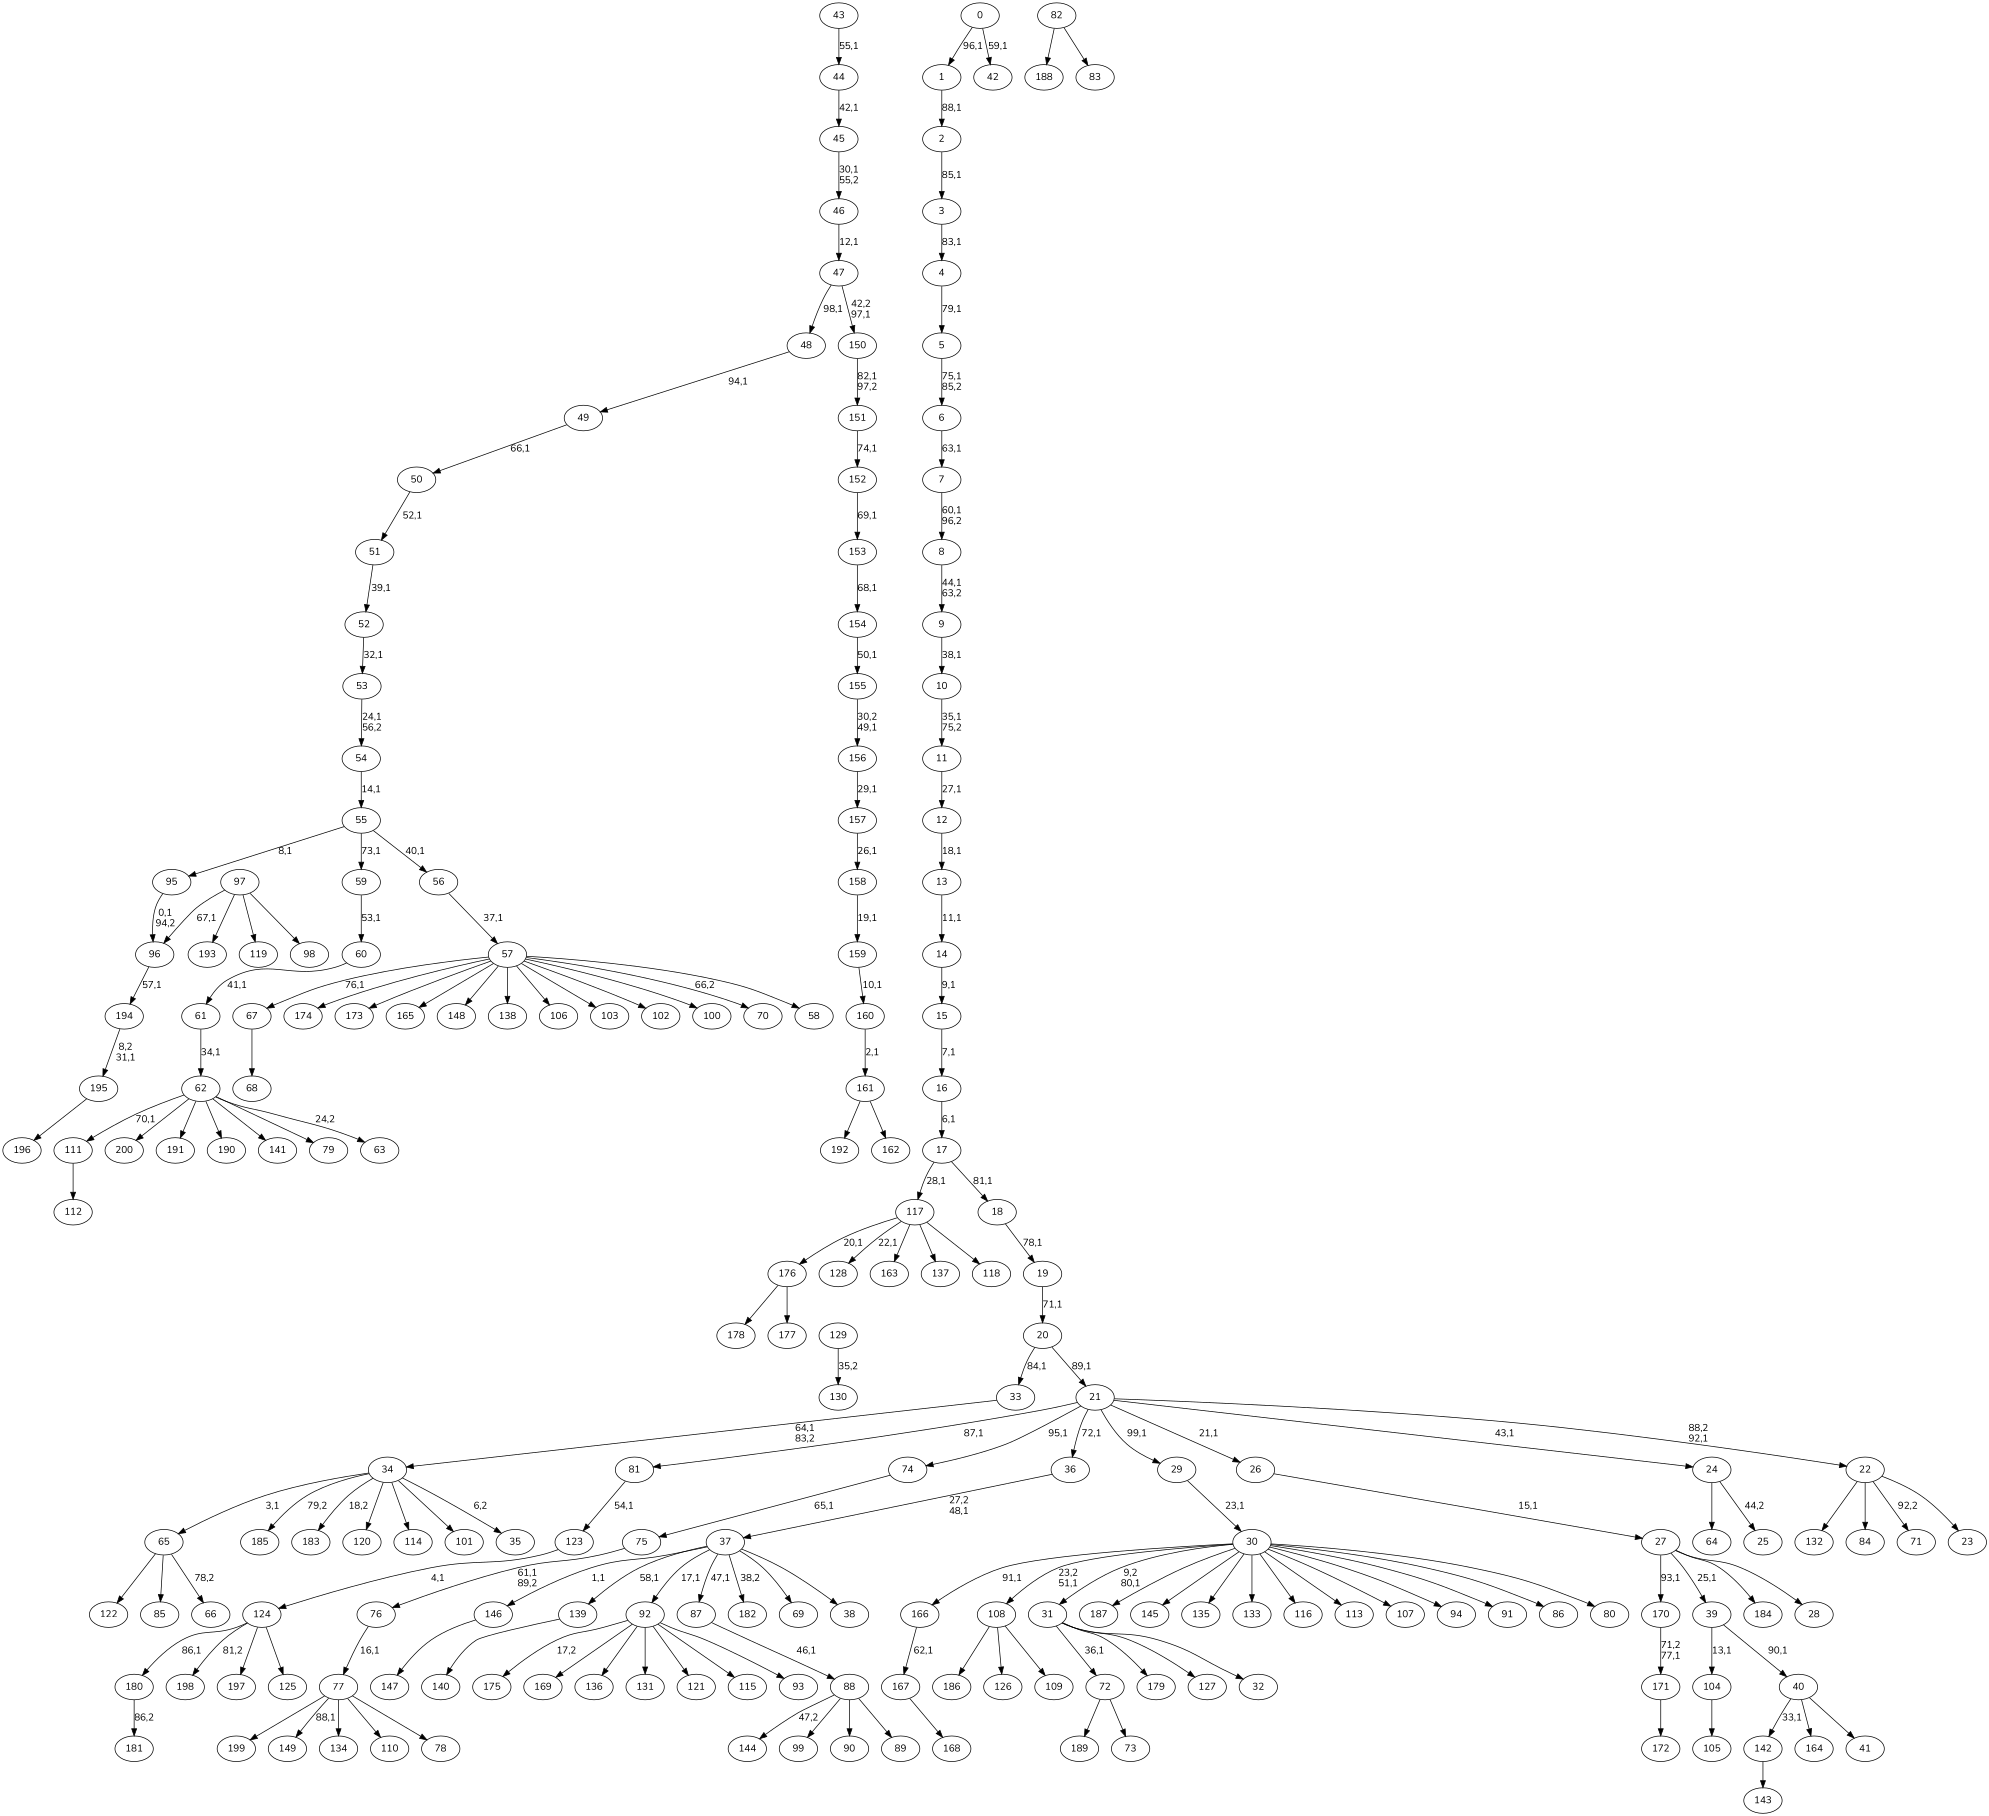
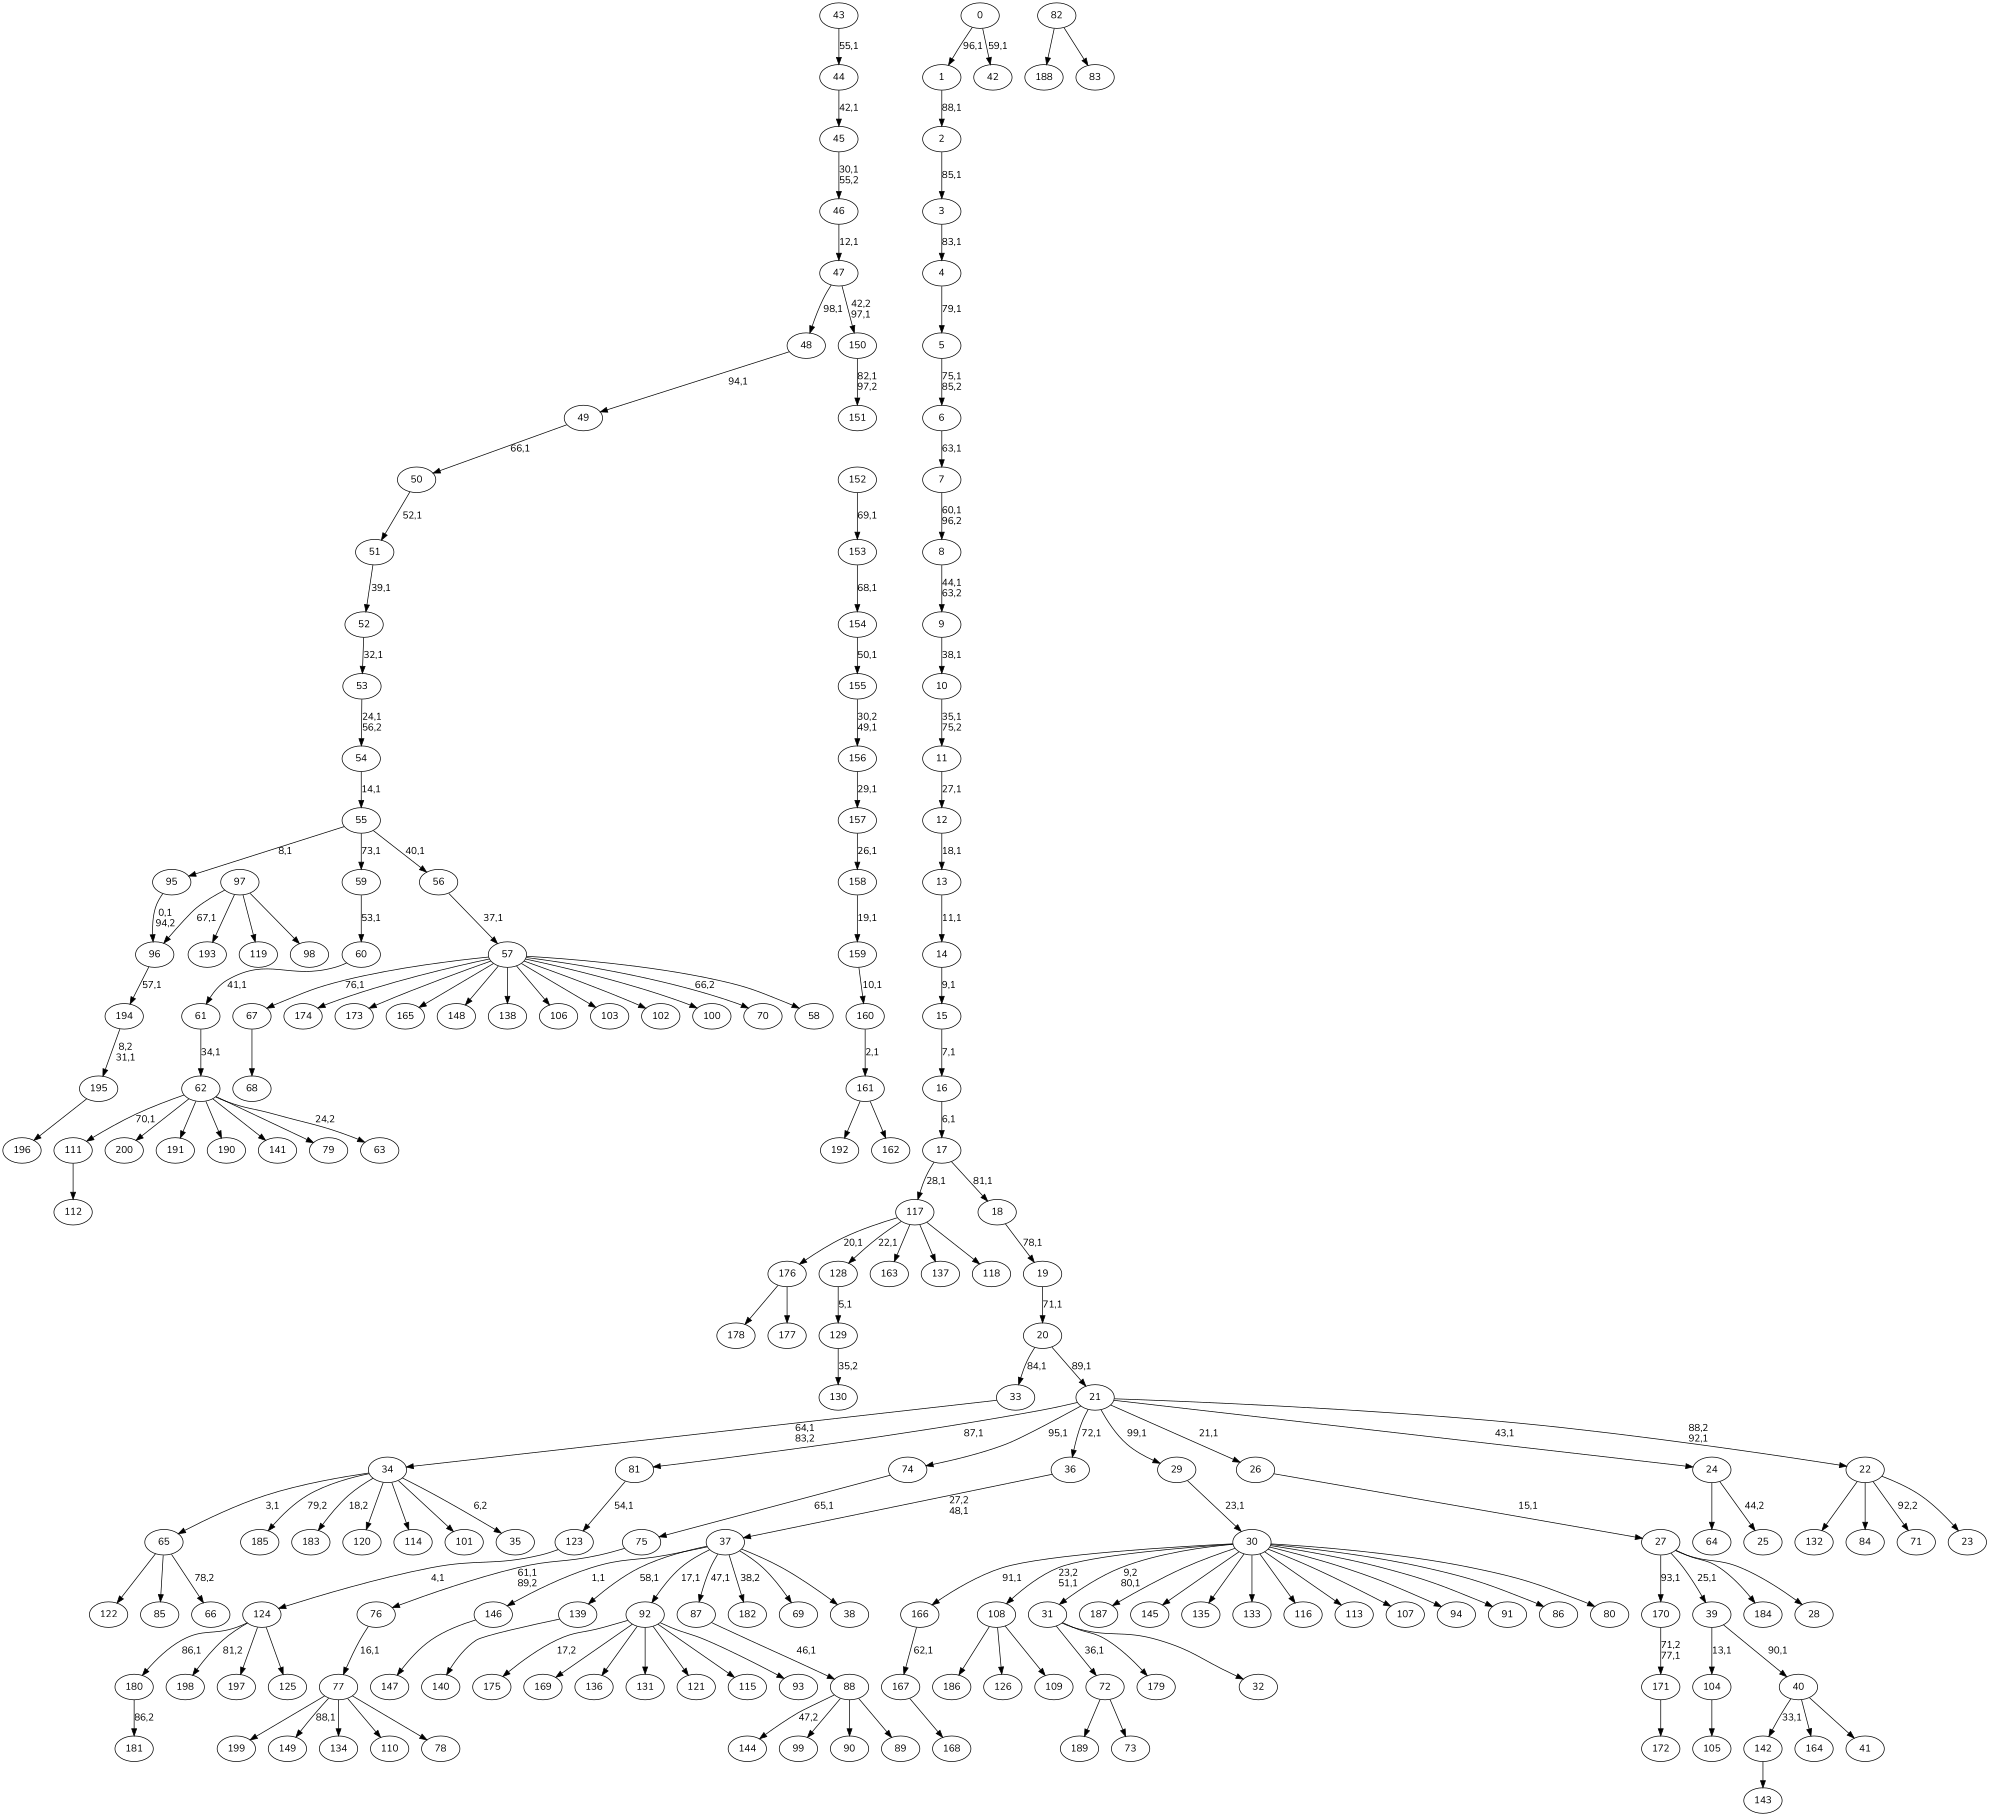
edge "151" -> "152": removed, label "74,1"
edge "128" -> "129": added, label "5,1"
node "127": removed
